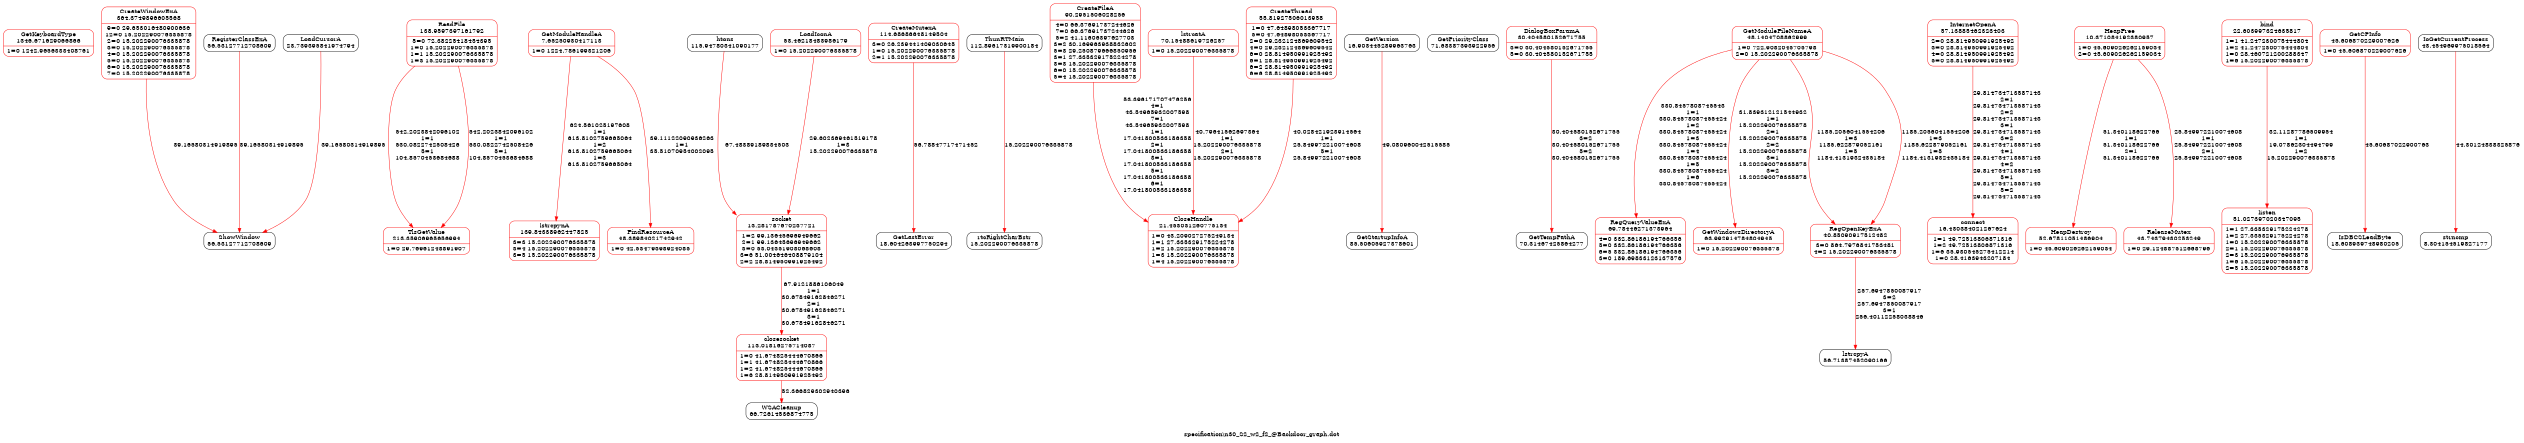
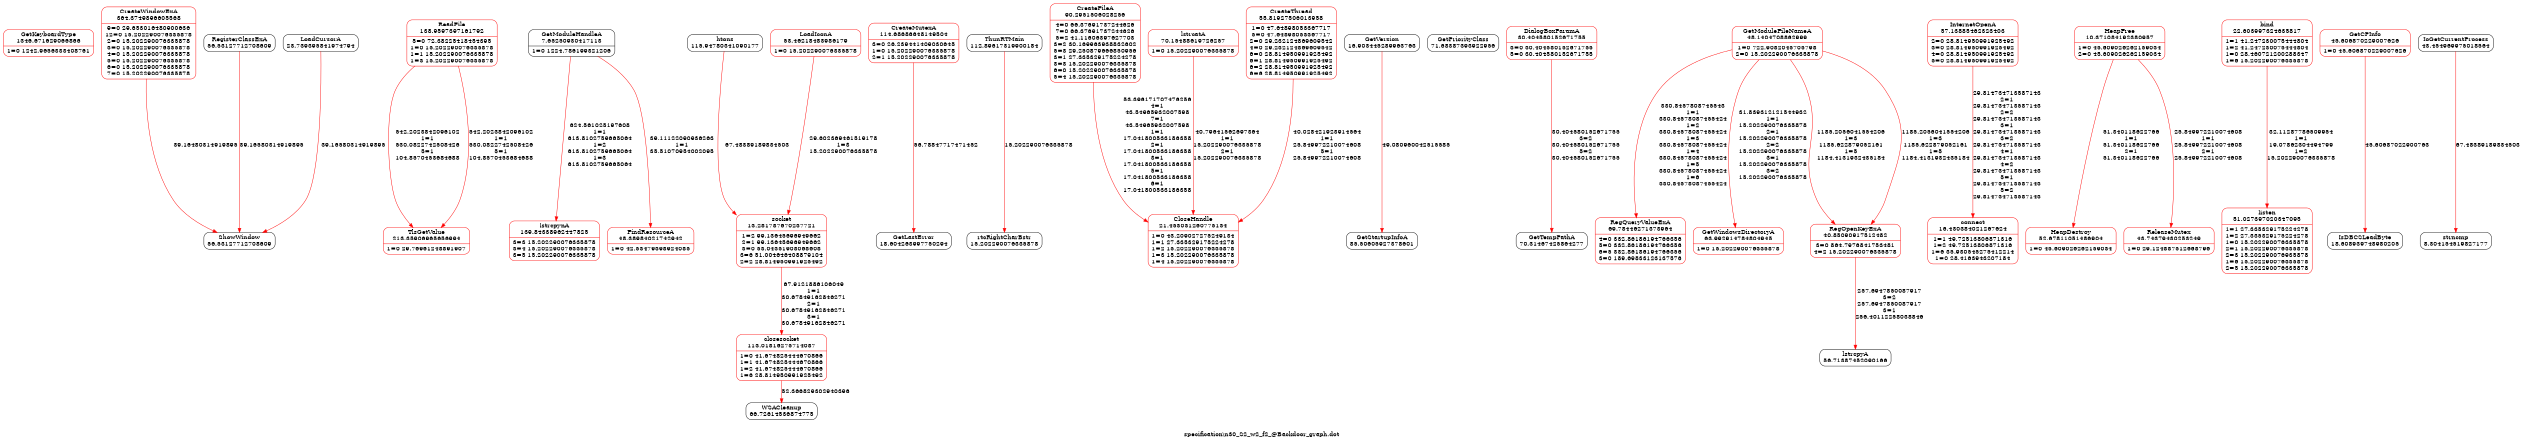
node "GetModuleHandleA": color red -> black
edge "CreateWindowExA" -> "ShowWindow": label "39.16580314919895" -> "39.16480314919895"
edge "IoGetCurrentProcess" -> "strncmp": label "44.30124838325876" -> "67.48389189834503"
